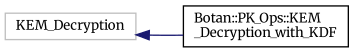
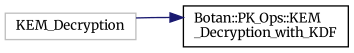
edge "Botan::PK_Ops::KEM _Decryption_with_KDF" -> "KEM_Decryption": reversed
